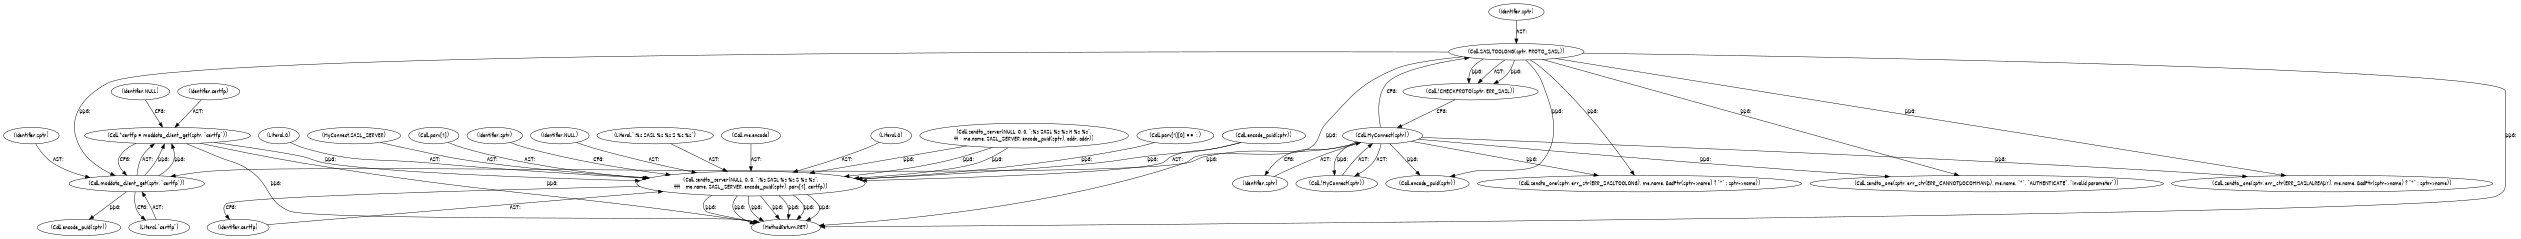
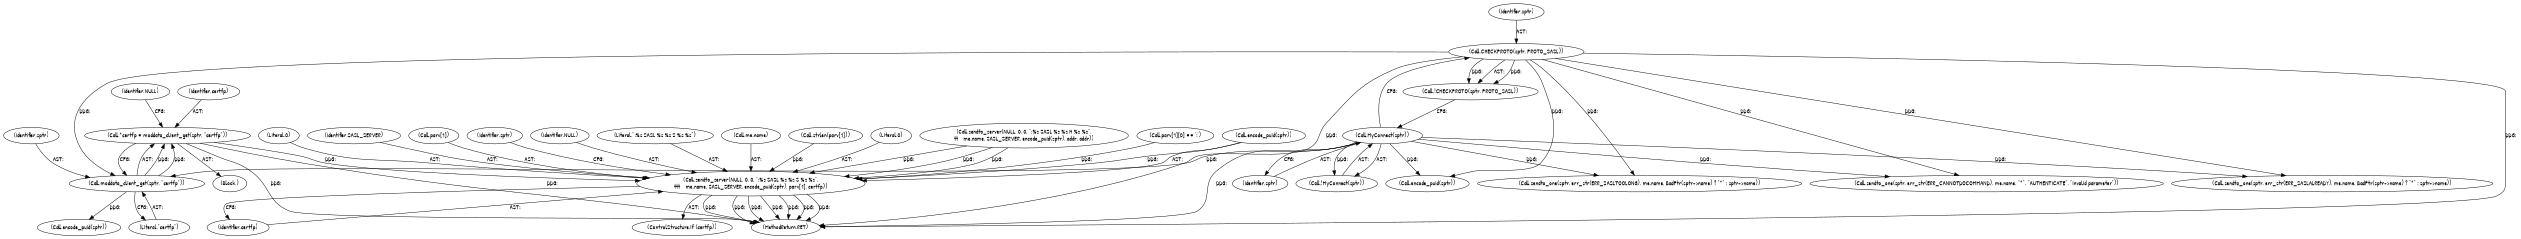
node "(Call,SASLTOOLONG(sptr, PROTO_SASL))": label "(Call,SASLTOOLONG(sptr, PROTO_SASL))" -> "(Call,CHECKPROTO(sptr, PROTO_SASL))"
node "(Call,!CHECKPROTO(sptr, ERR_SASL))": label "(Call,!CHECKPROTO(sptr, ERR_SASL))" -> "(Call,!CHECKPROTO(sptr, PROTO_SASL))"
node "(MyConnect,SASL_SERVER)": label "(MyConnect,SASL_SERVER)" -> "(Identifier,SASL_SERVER)"
node "(Call,me.encode)": label "(Call,me.encode)" -> "(Call,me.name)"
node "(Call,strlen(parv[1]))": added
node "(Block,)": added
edge "(Call,MyConnect(sptr))" -> "(MethodReturn,RET)": added, label "DDG:"
node "(ControlStructure,if (certfp))": added
